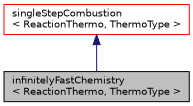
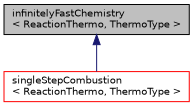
edge "infinitelyFastChemistry < ReactionThermo, ThermoType >" -> "singleStepCombustion < ReactionThermo, ThermoType >": reversed
